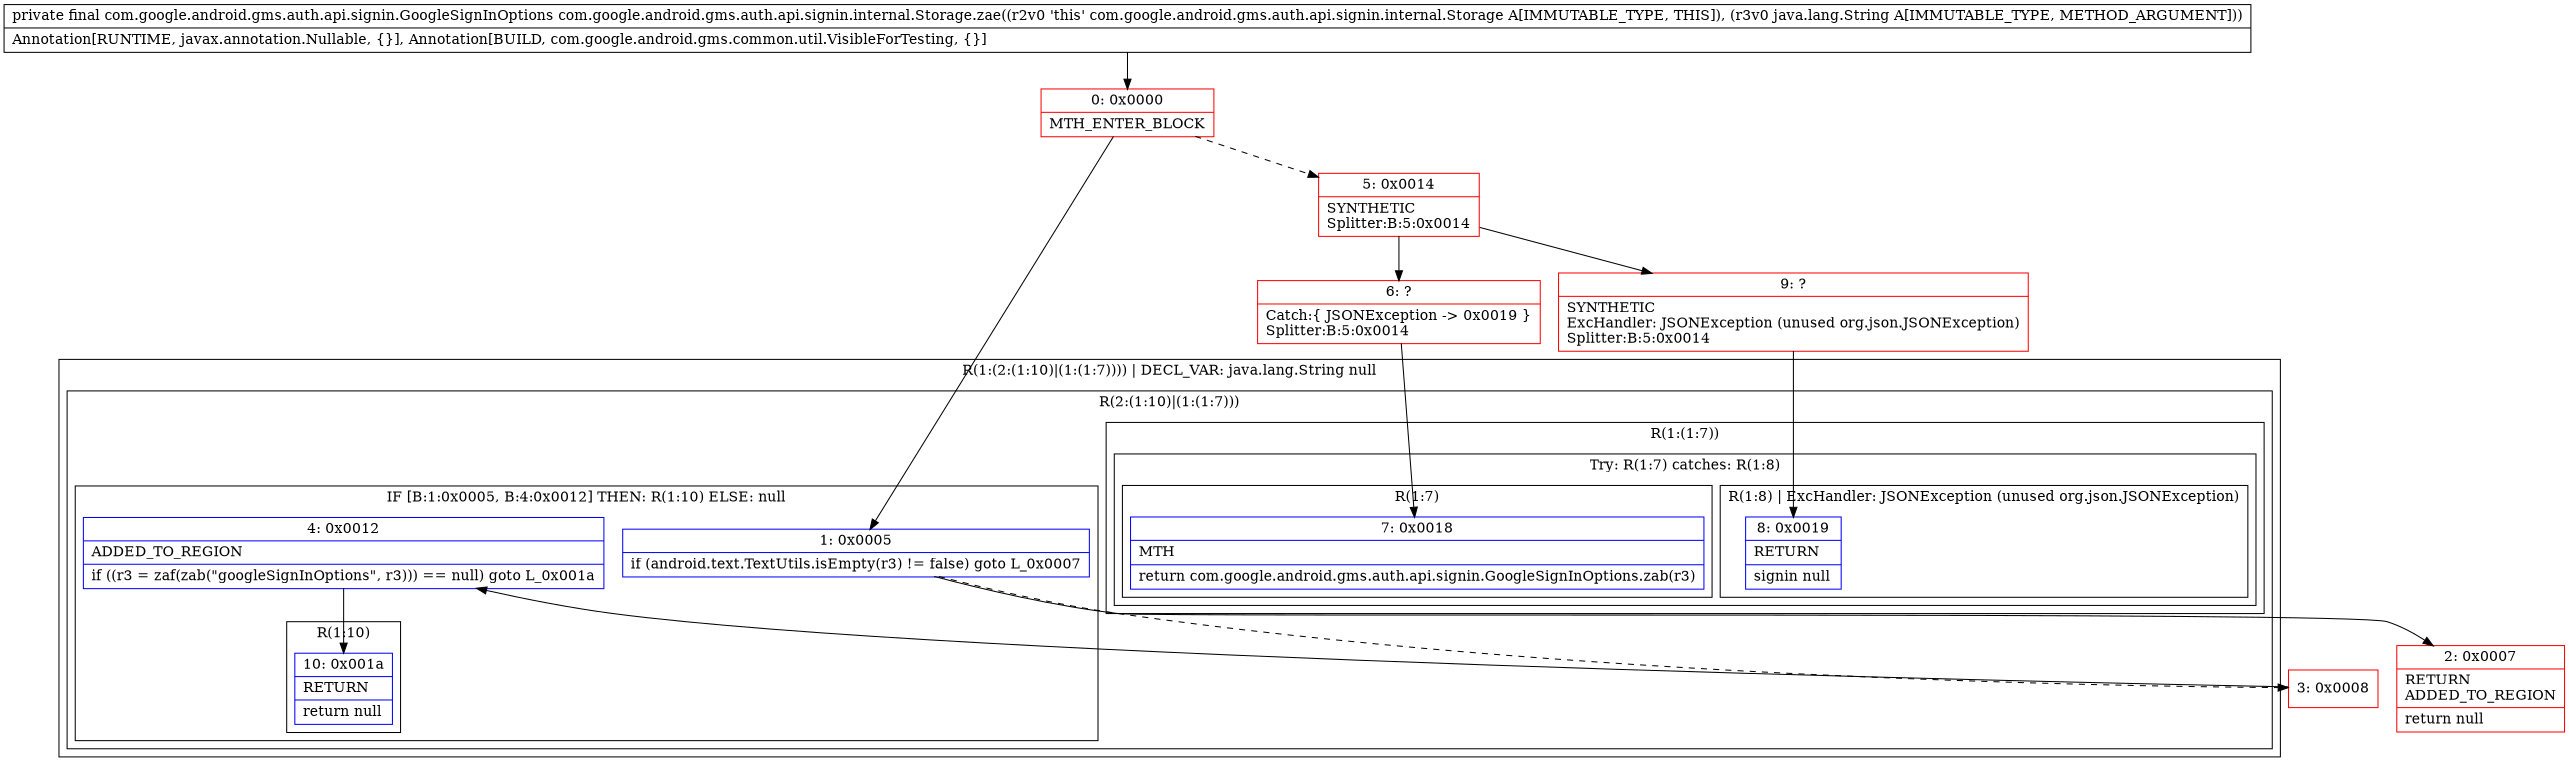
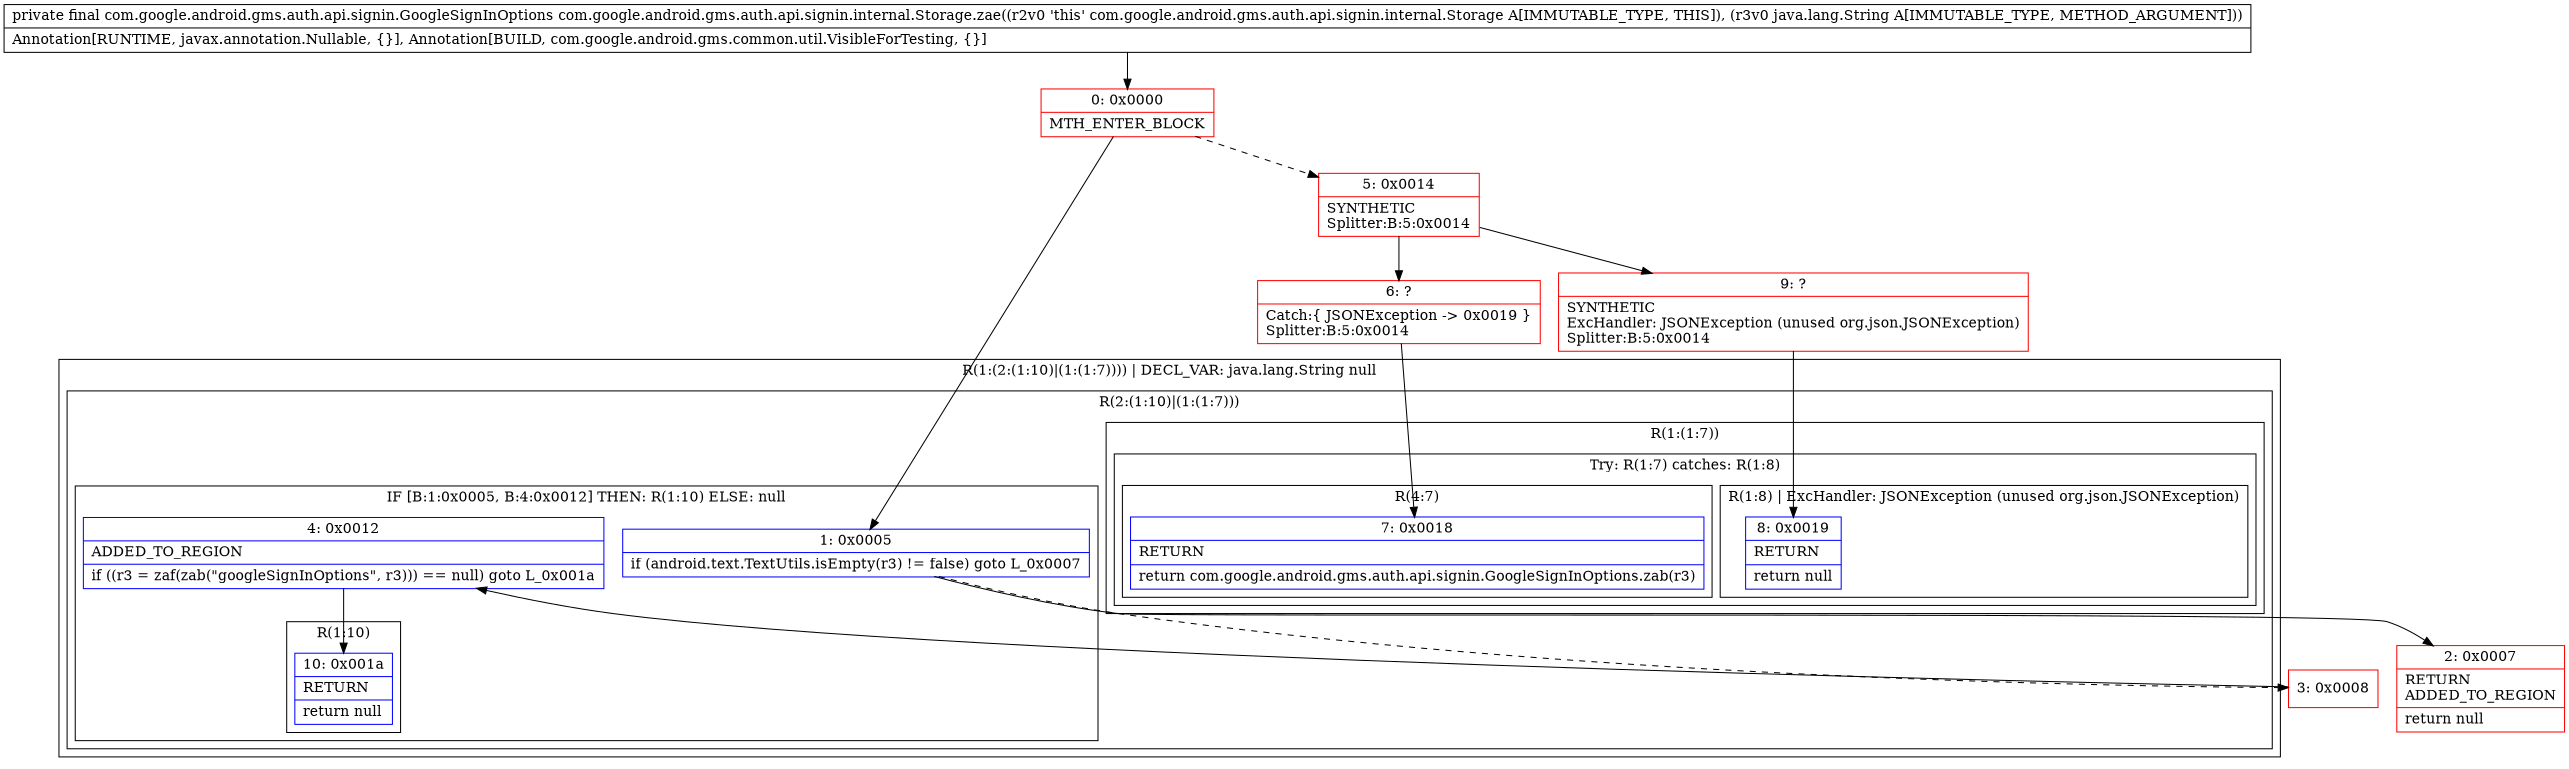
cluster "R(1:7)": label "R(1:7)" -> "R(4:7)"
node "7: 0x0018": text "MTH" -> "RETURN"
node "8: 0x0019": text "signin null" -> "return null"
